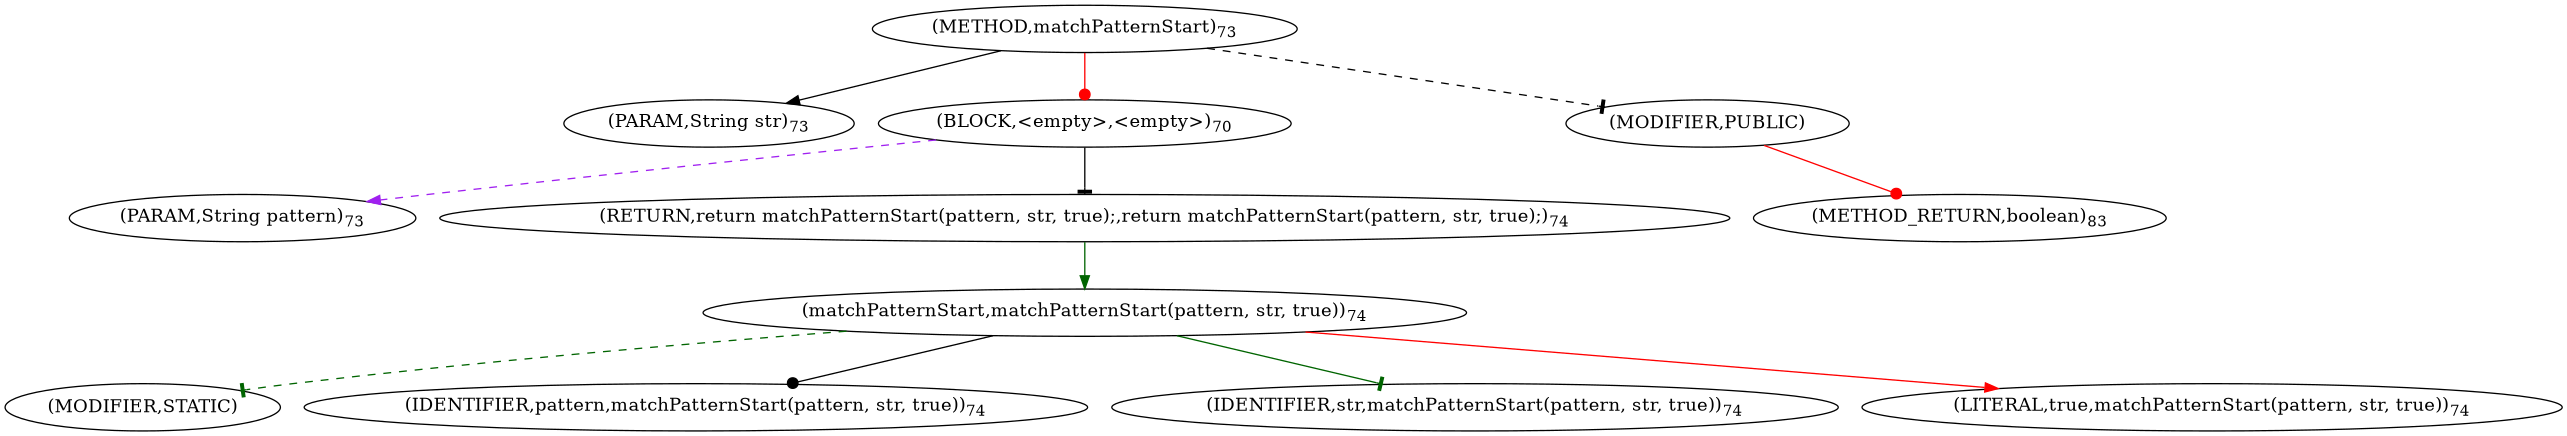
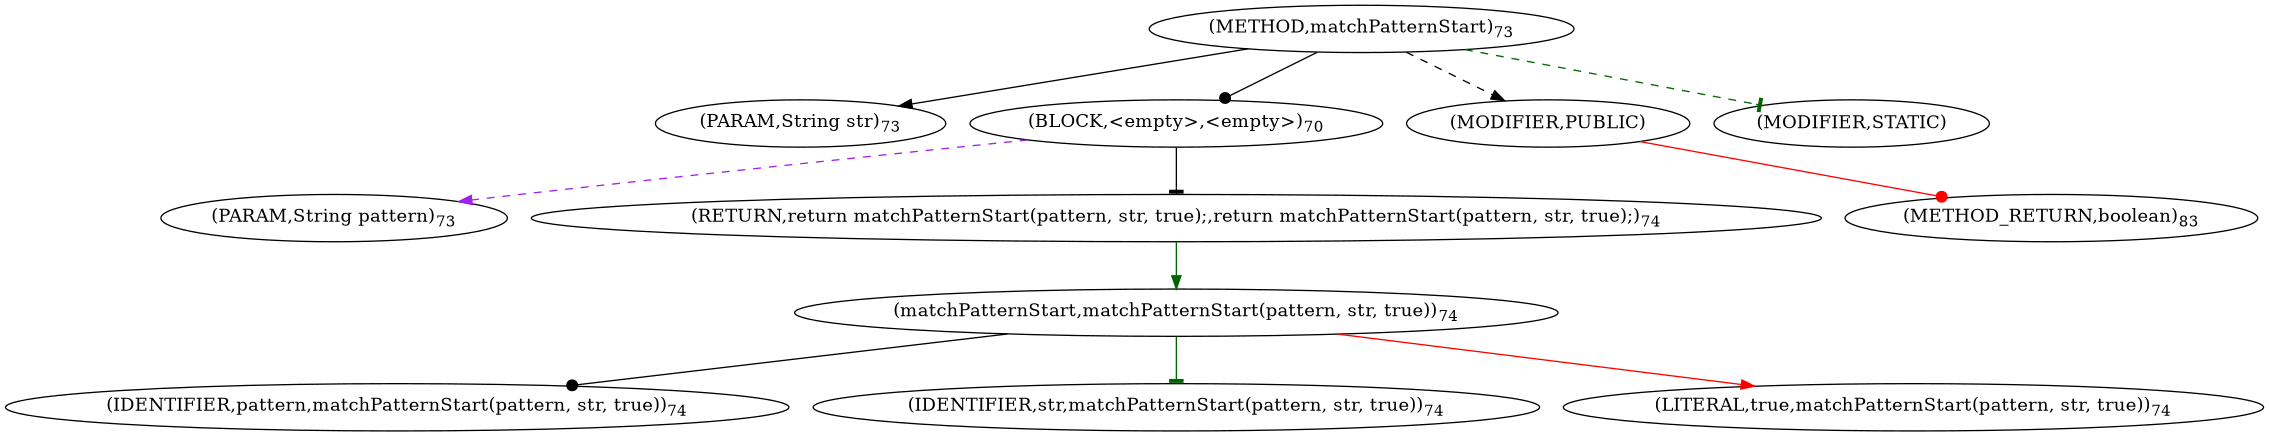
edge "(METHOD,matchPatternStart)" -> "(BLOCK,<empty>,<empty>)": color red -> black
edge "(METHOD,matchPatternStart)" -> "(MODIFIER,PUBLIC)": arrowhead tee -> normal
edge "(matchPatternStart,matchPatternStart(pattern, str, true))" -> "(MODIFIER,STATIC)": now "(METHOD,matchPatternStart)" -> "(MODIFIER,STATIC)"
